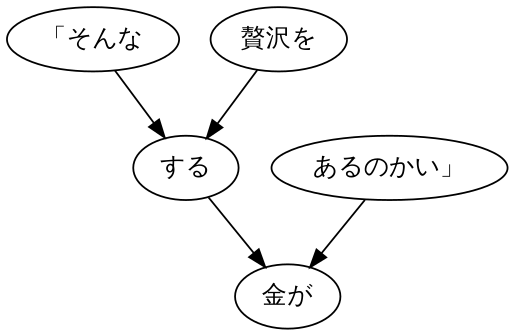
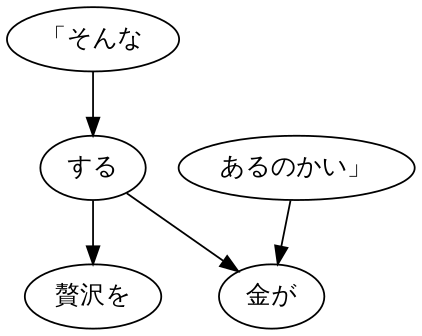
edge "贅沢を" -> "する": reversed
